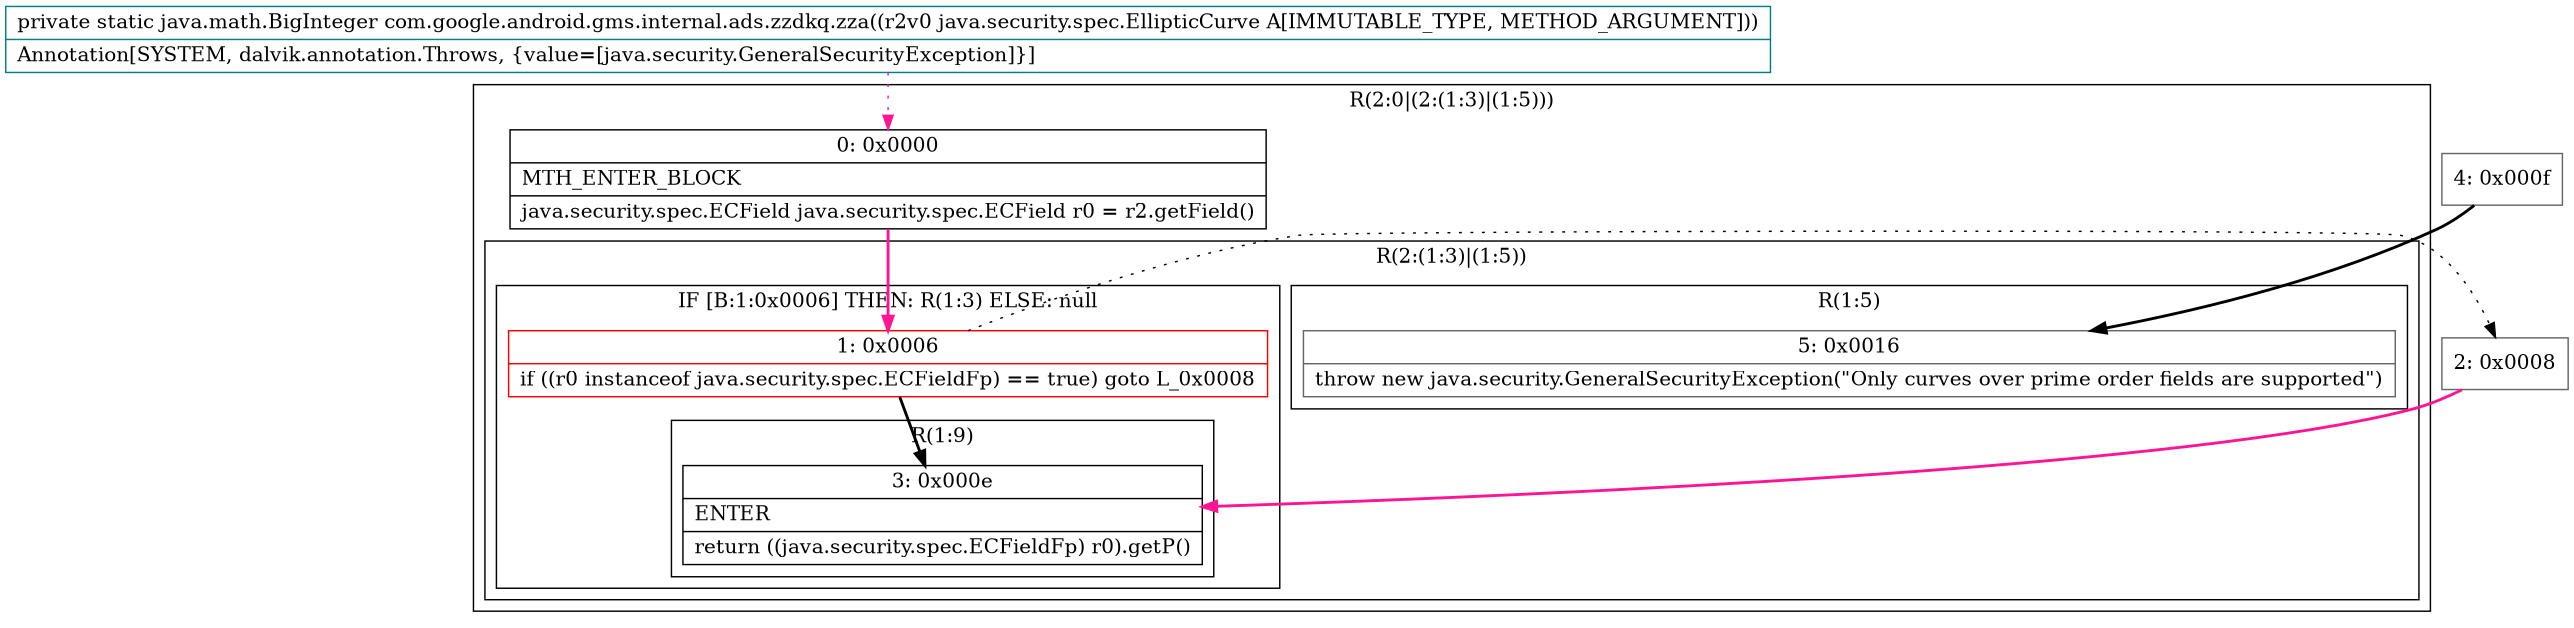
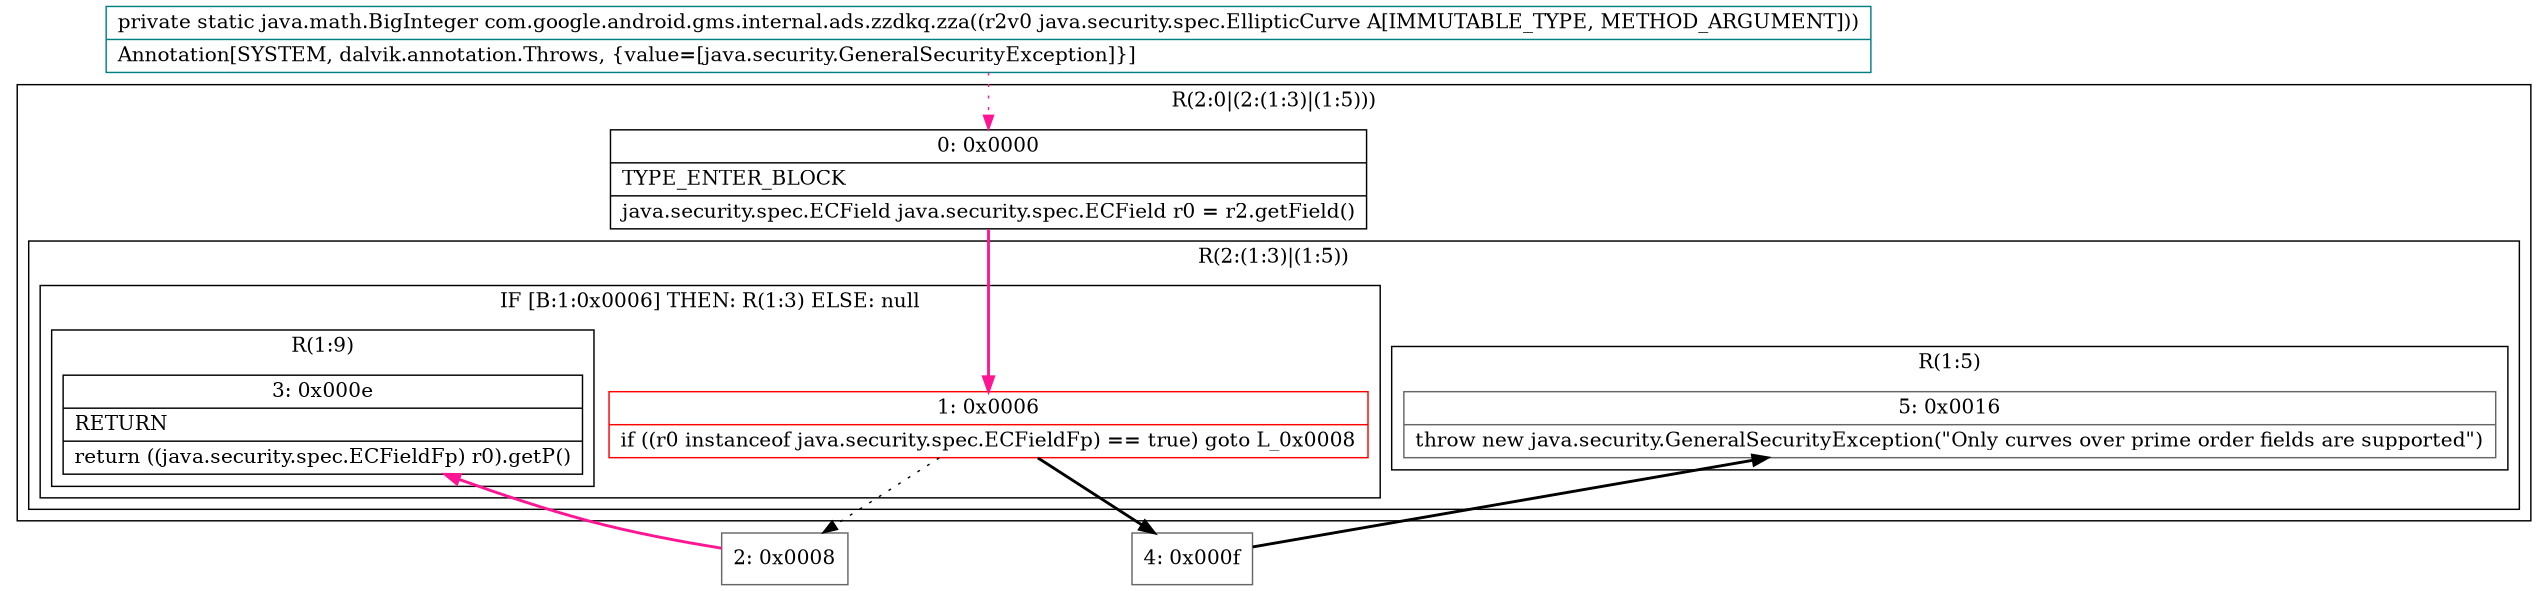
node "0: 0x0000": text "MTH_ENTER_BLOCK" -> "TYPE_ENTER_BLOCK"
edge "1: 0x0006" -> "3: 0x000e": now "1: 0x0006" -> "4: 0x000f"
node "3: 0x000e": text "ENTER" -> "RETURN"
